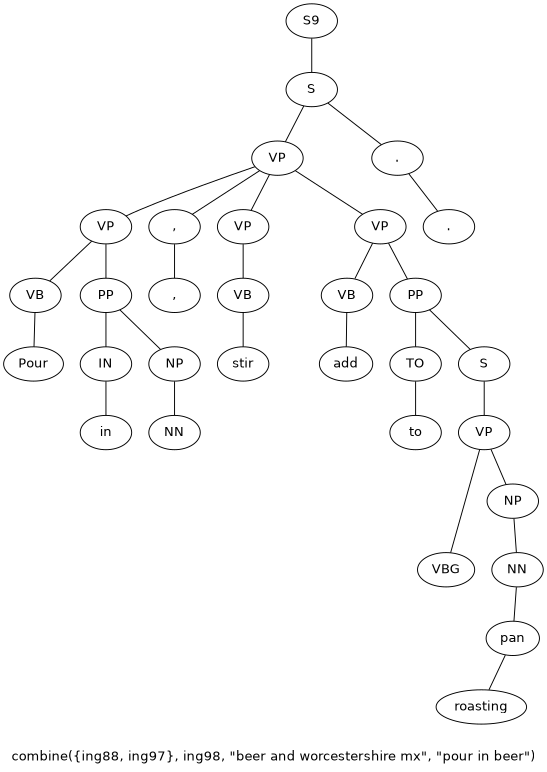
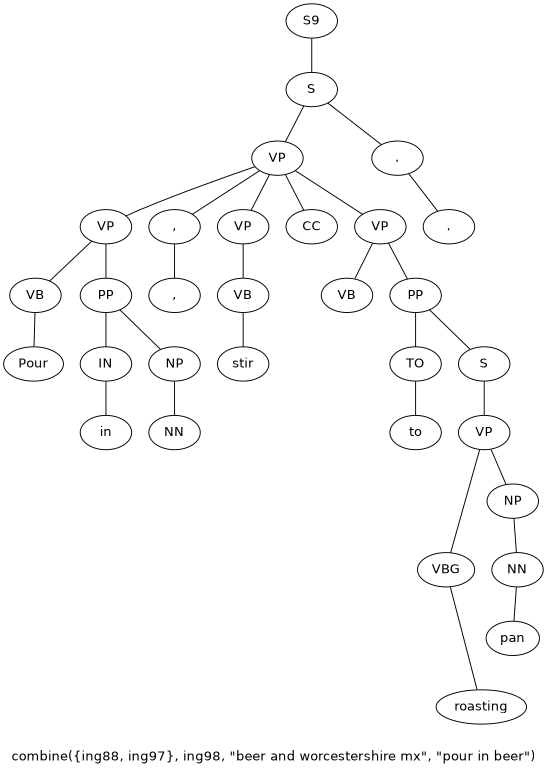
node "CC": added
node "add": removed
edge "pan" -- "roasting": now "VBG" -- "roasting"
